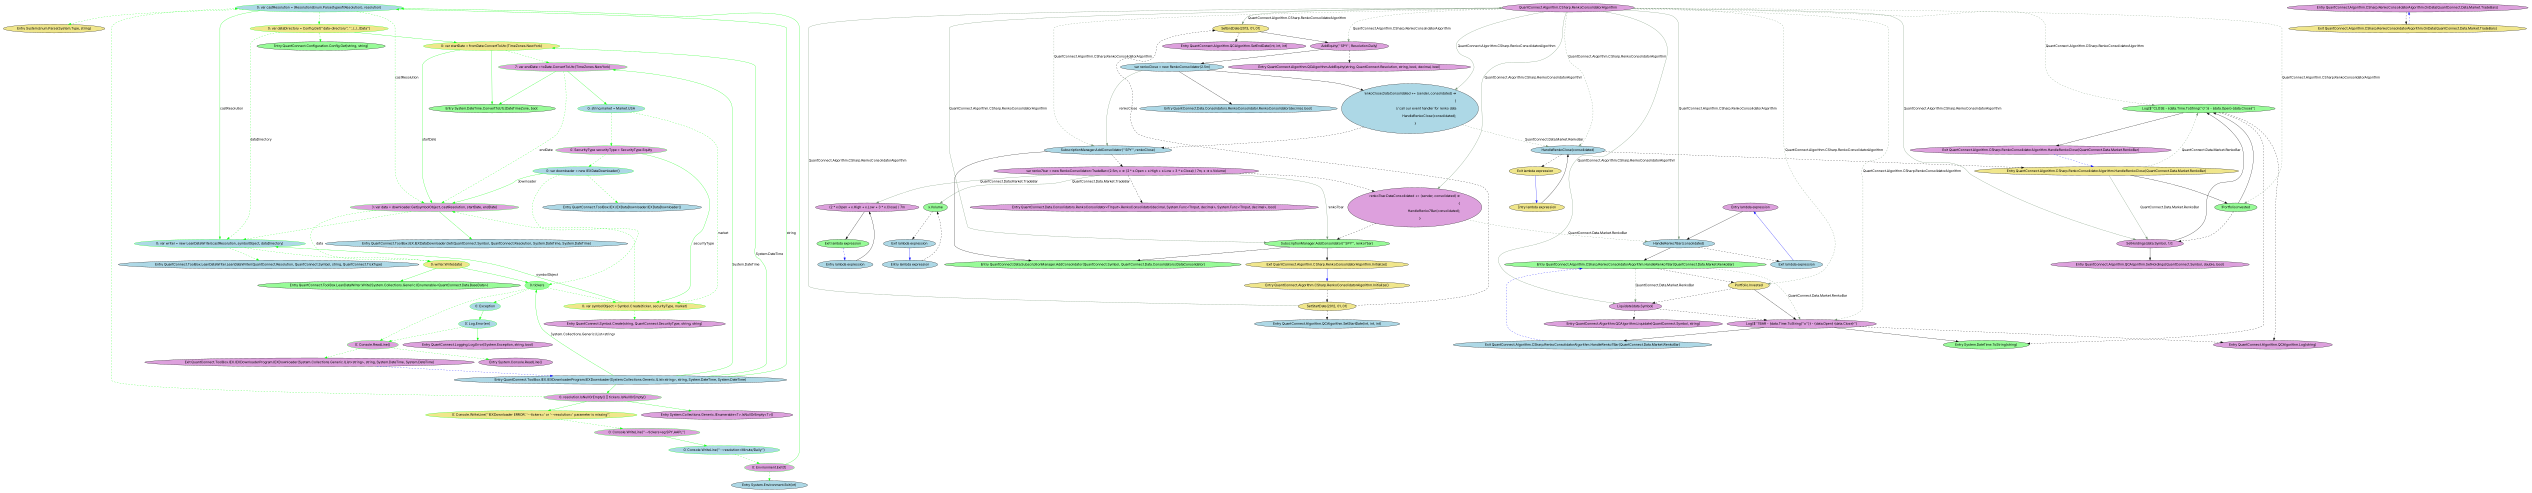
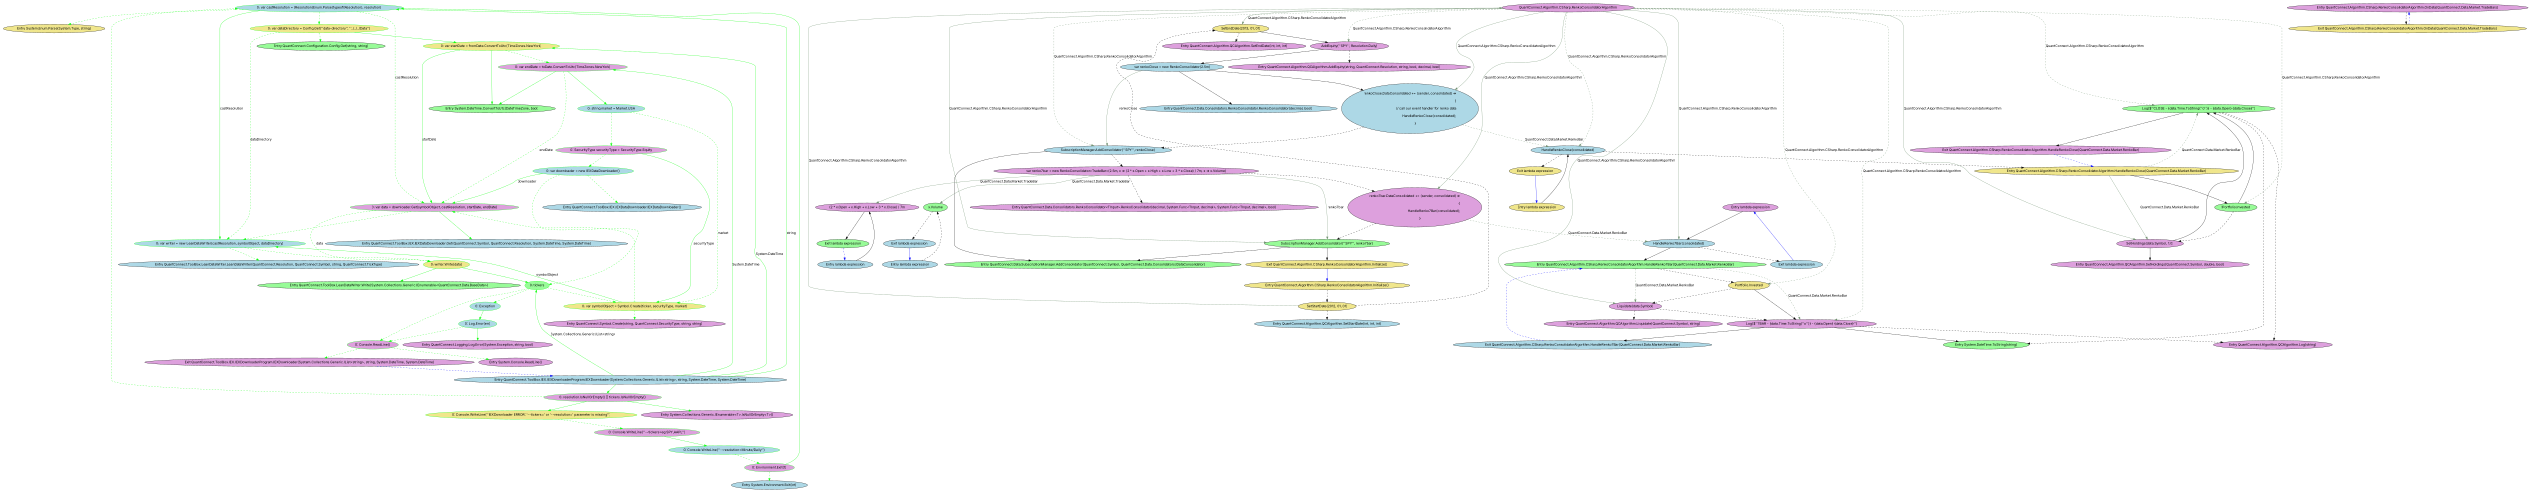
node "7: var endDate = toDate.ConvertToUtc(TimeZones.NewYork)": label "7: var endDate = toDate.ConvertToUtc(TimeZones.NewYork)" -> "0: var endDate = toDate.ConvertToUtc(TimeZones.NewYork)"
